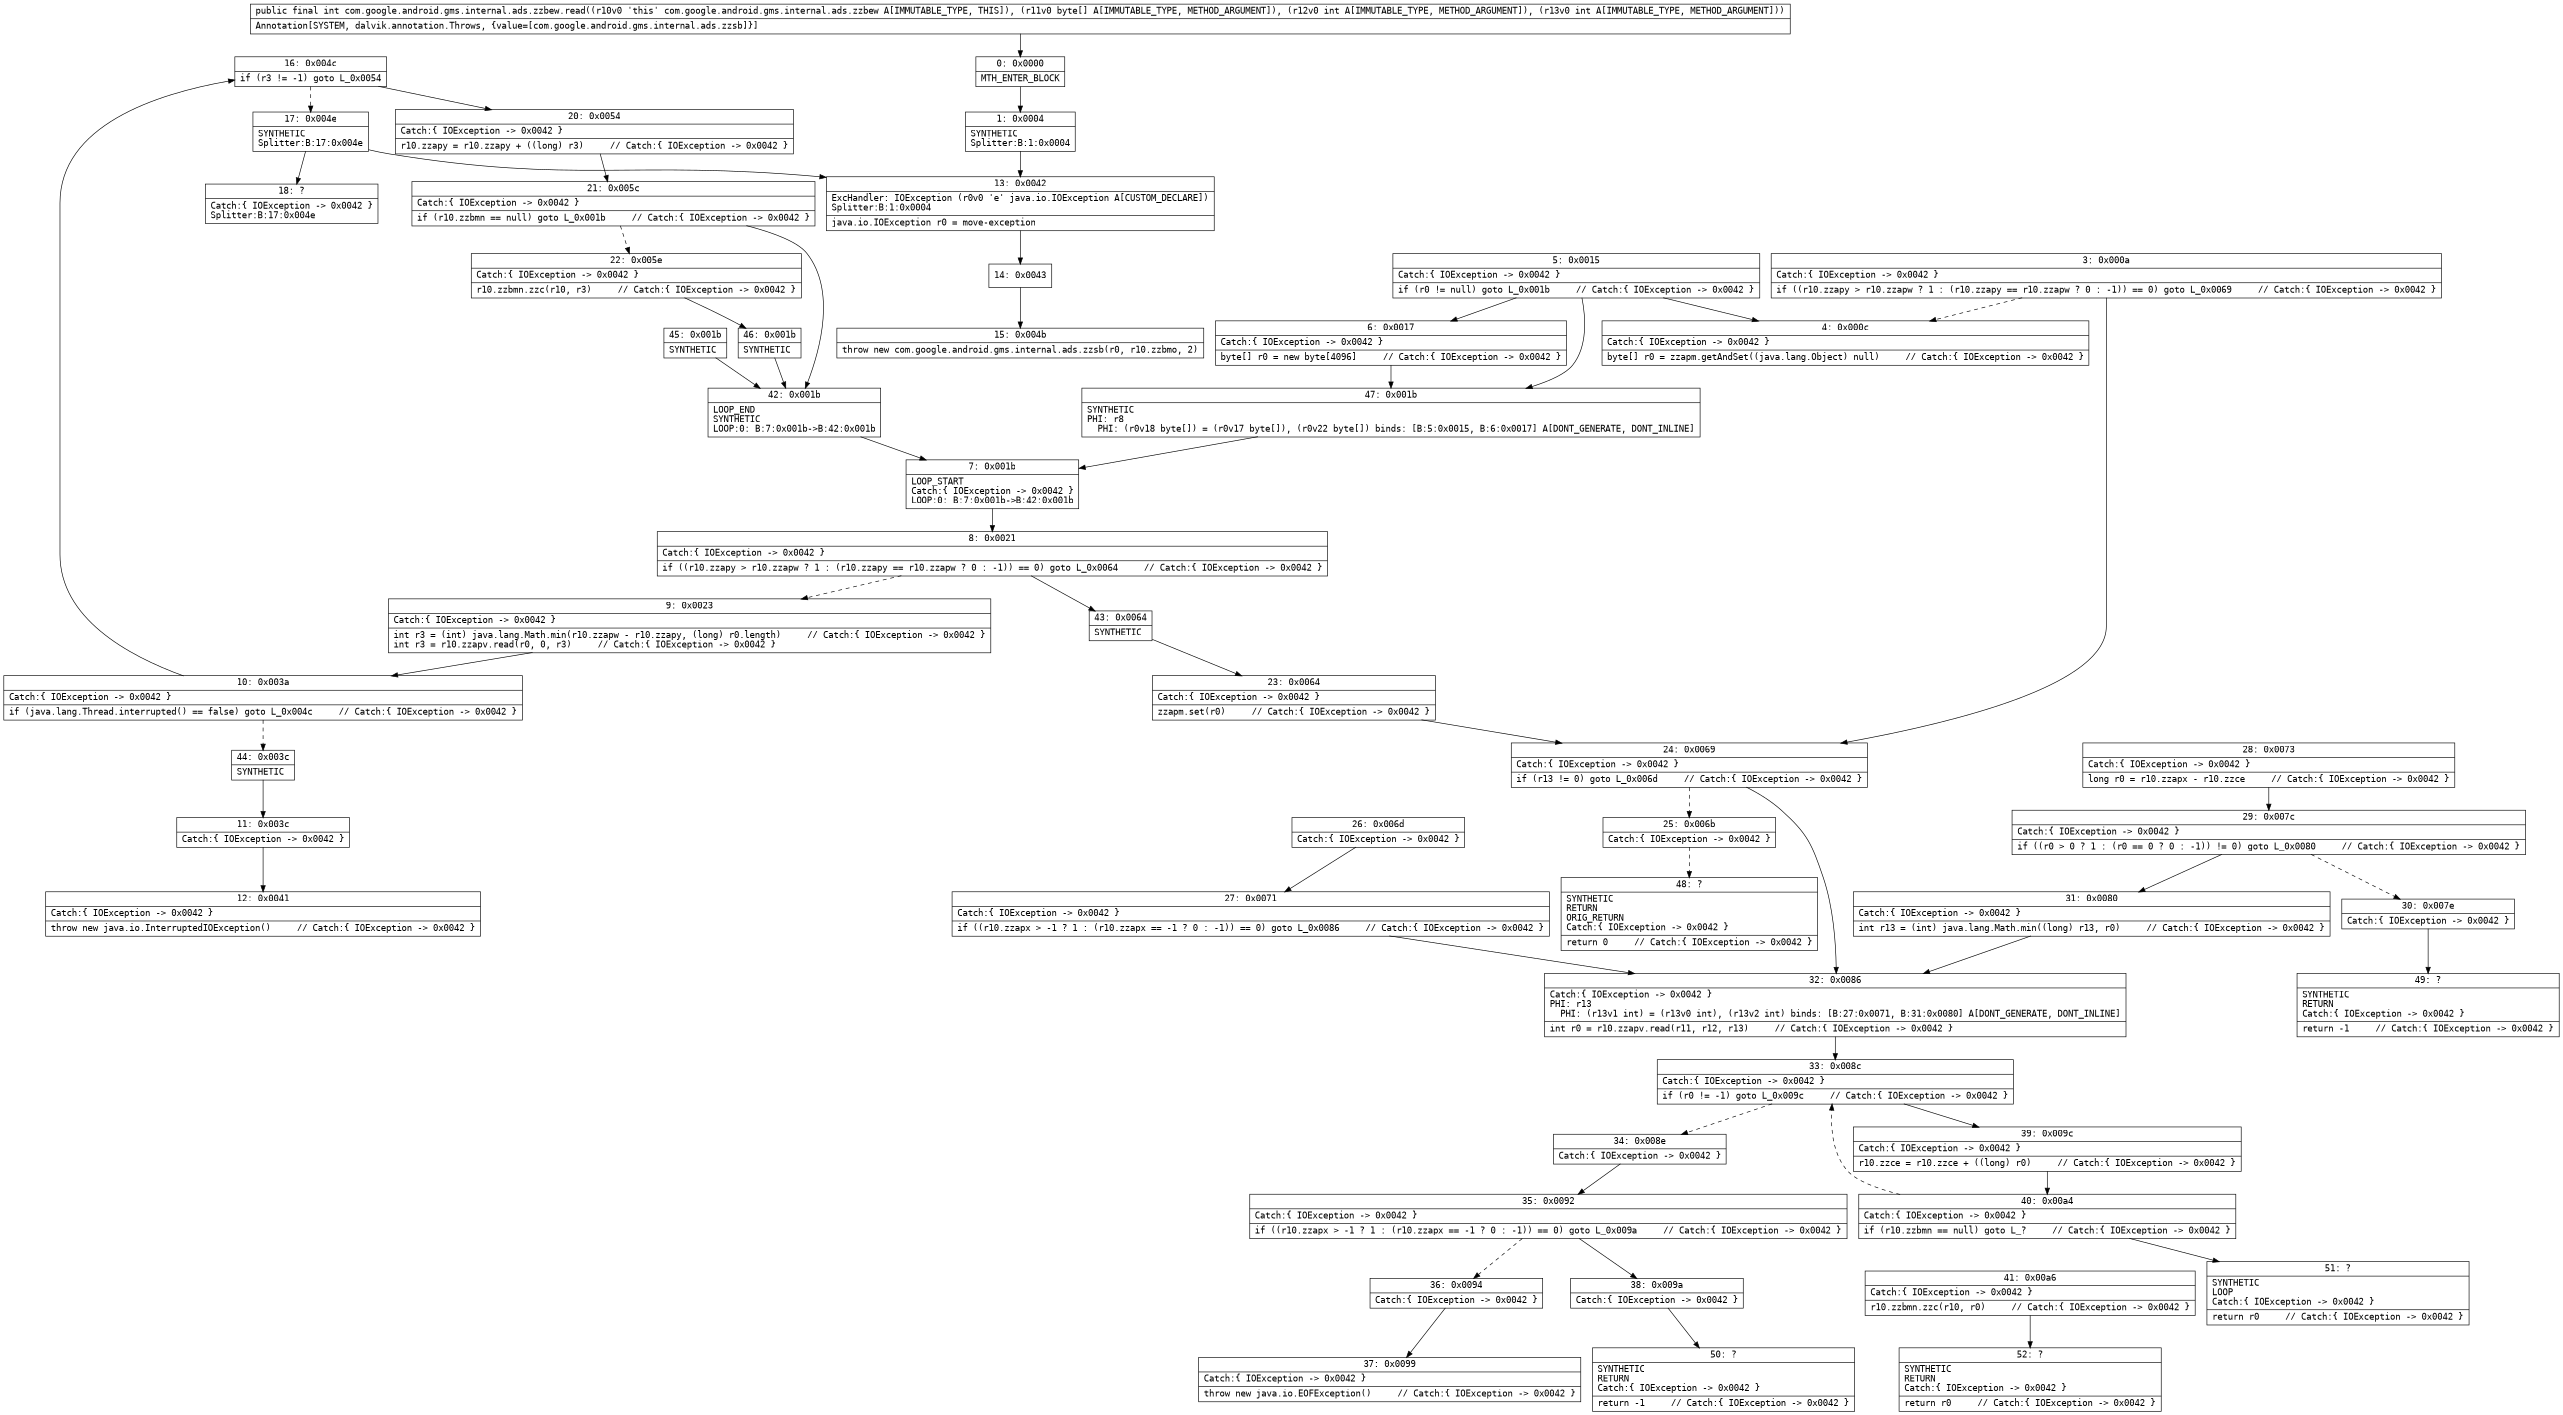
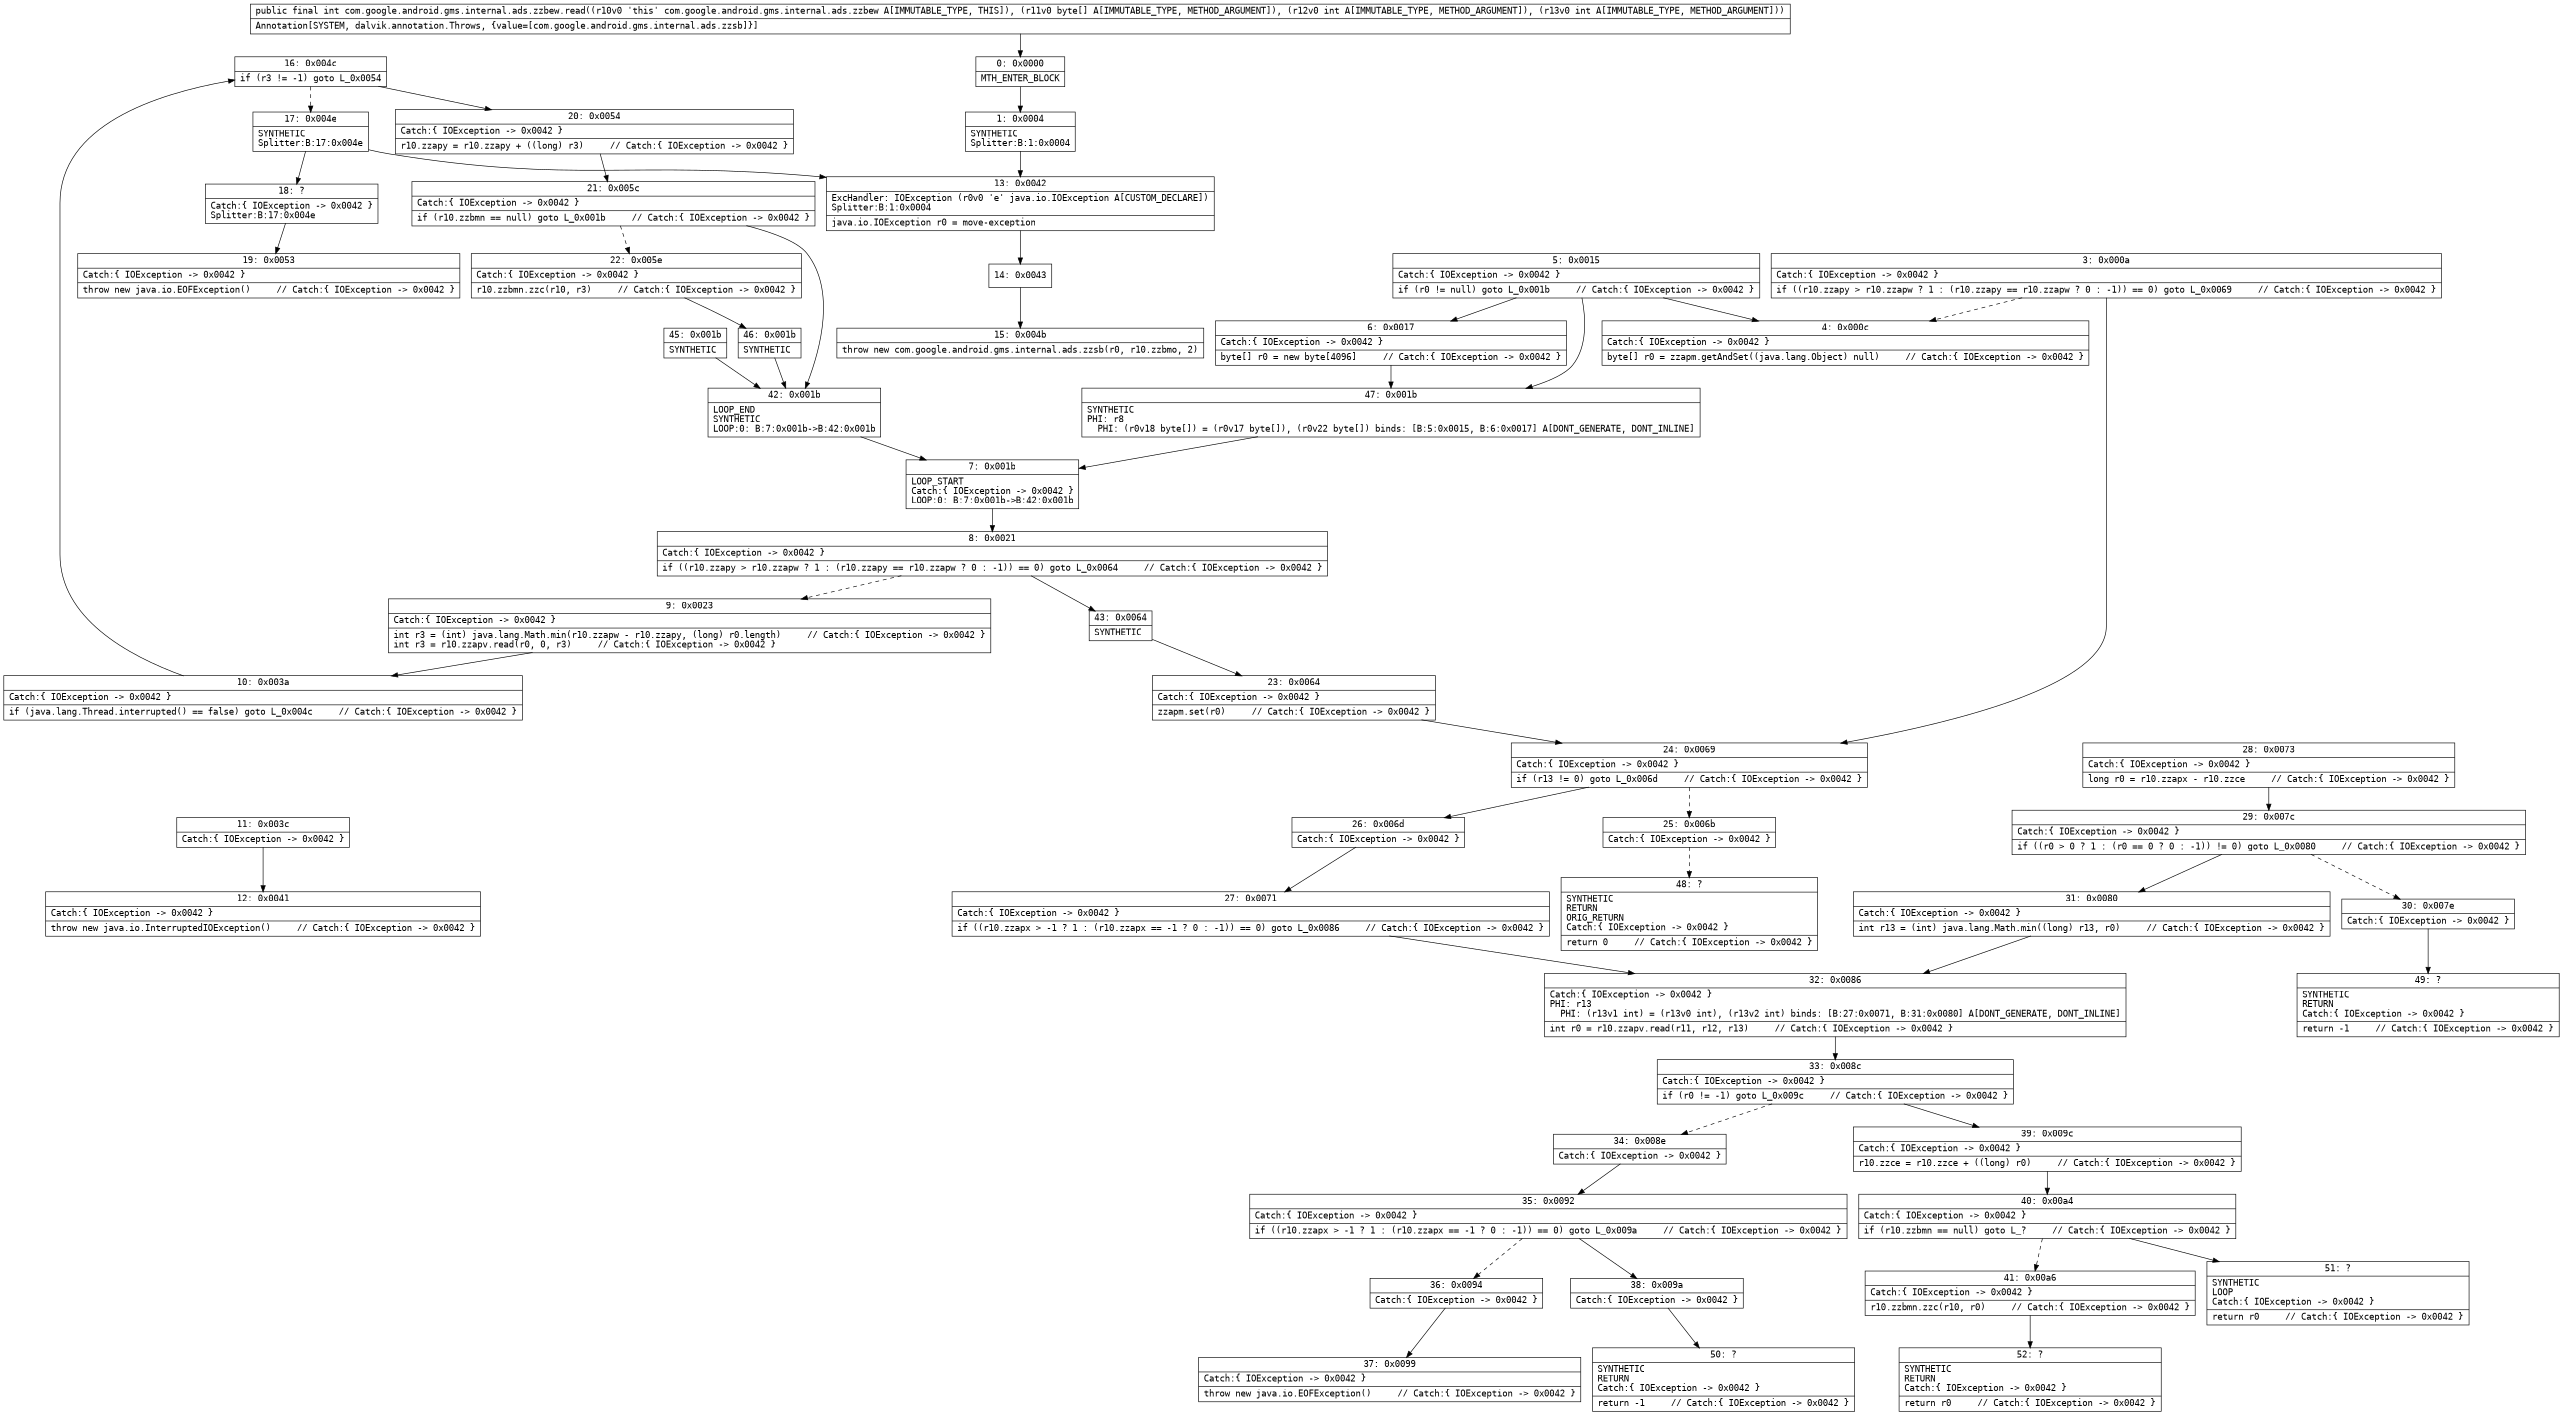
node "19: 0x0053": added
node "44: 0x003c": removed
edge "24: 0x0069" -> "32: 0x0086": now "24: 0x0069" -> "26: 0x006d"
edge "40: 0x00a4" -> "33: 0x008c": now "40: 0x00a4" -> "41: 0x00a6"
